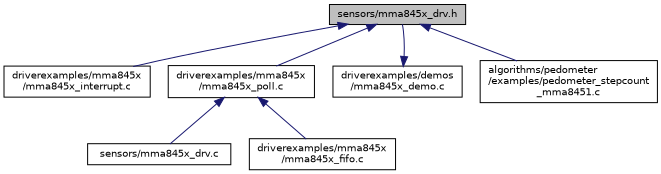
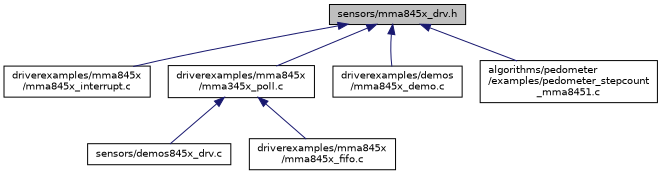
edge "sensors/mma845x_drv.h" -> "driverexamples/demos /mma845x_demo.c": reversed
node "driverexamples/mma845x /mma845x_poll.c": label "driverexamples/mma845x /mma845x_poll.c" -> "driverexamples/mma845x /mma345x_poll.c"
node "sensors/mma845x_drv.c": label "sensors/mma845x_drv.c" -> "sensors/demos845x_drv.c"
